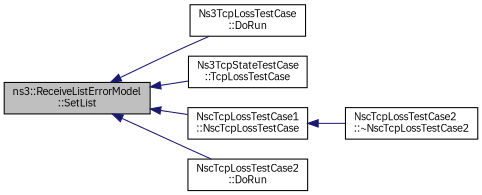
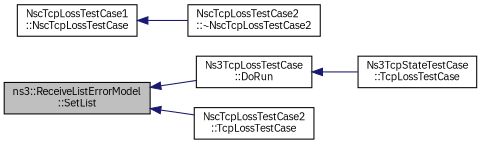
edge "Ns3TcpStateTestCase ::TcpLossTestCase" -> "ns3::ReceiveListErrorModel ::SetList": now "Ns3TcpStateTestCase ::TcpLossTestCase" -> "Ns3TcpLossTestCase ::DoRun"
edge "NscTcpLossTestCase1 ::NscTcpLossTestCase" -> "ns3::ReceiveListErrorModel ::SetList": removed
node "NscTcpLossTestCase2 ::DoRun": label "NscTcpLossTestCase2 ::DoRun" -> "NscTcpLossTestCase2 ::TcpLossTestCase"
